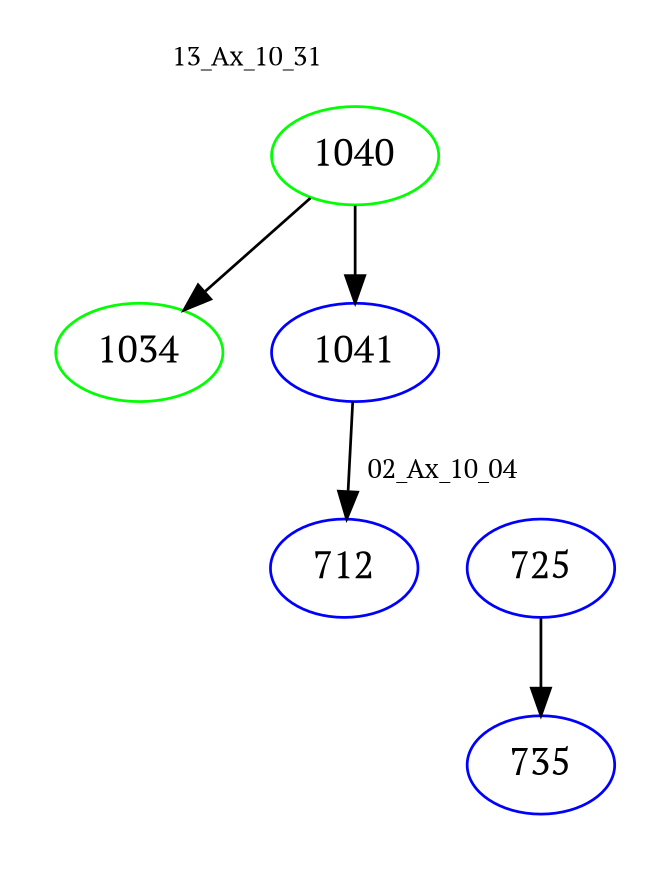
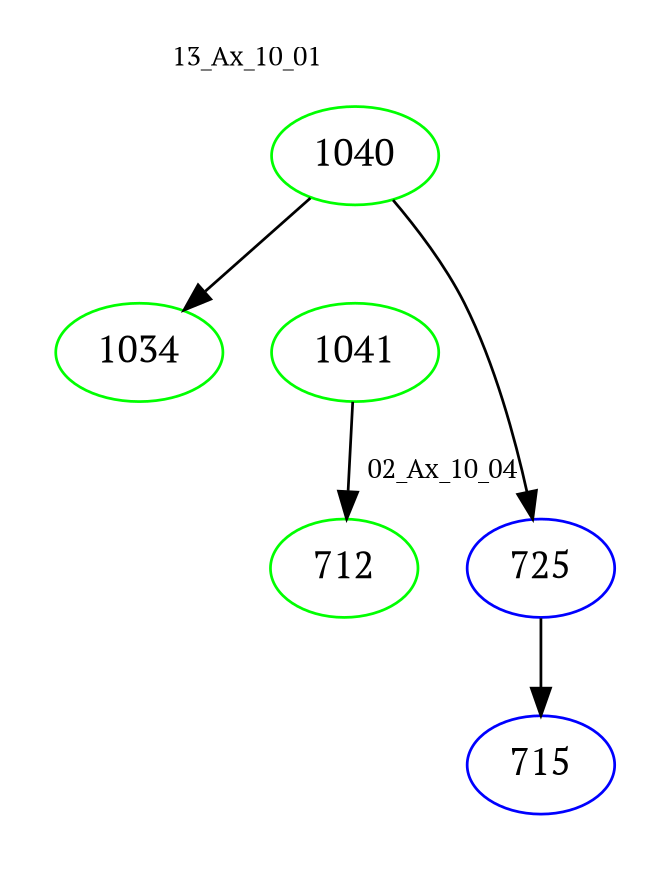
cluster "13_Ax_10_31": label "13_Ax_10_31" -> "13_Ax_10_01"
edge "1040" -> "1041": now "1040" -> "725"
node "1041": color blue -> green
node "712": color blue -> green
node "735": label "735" -> "715"
